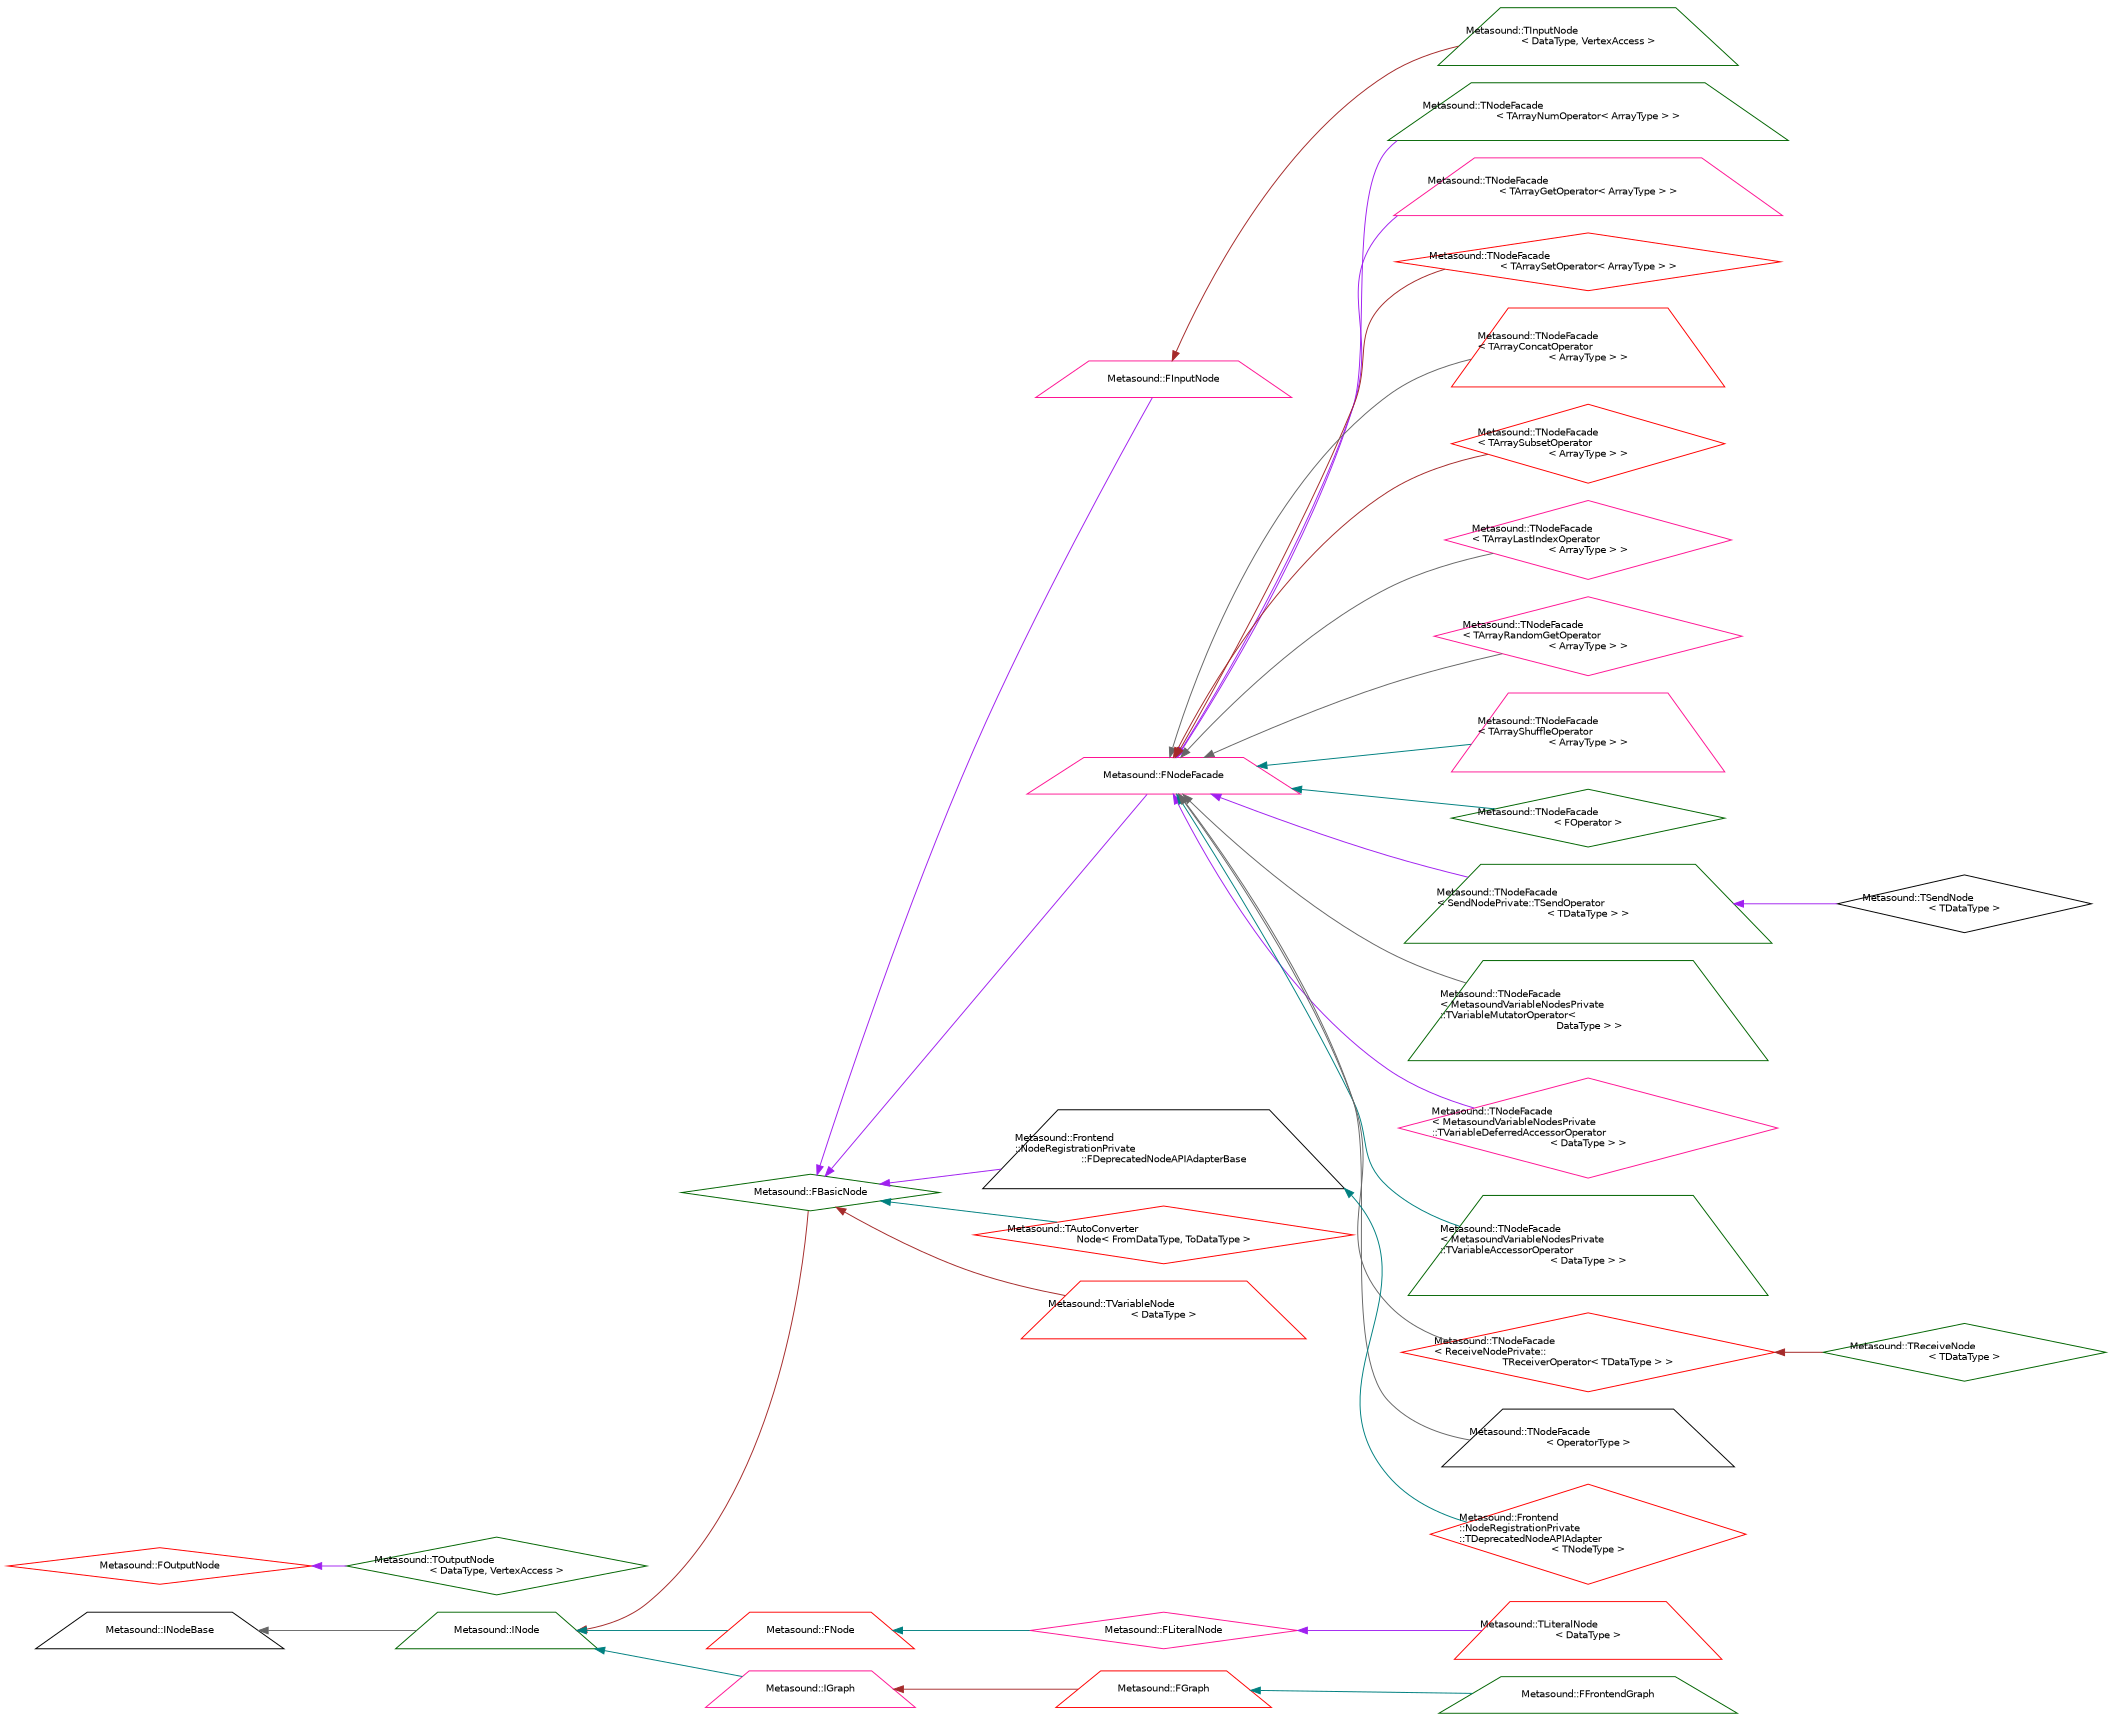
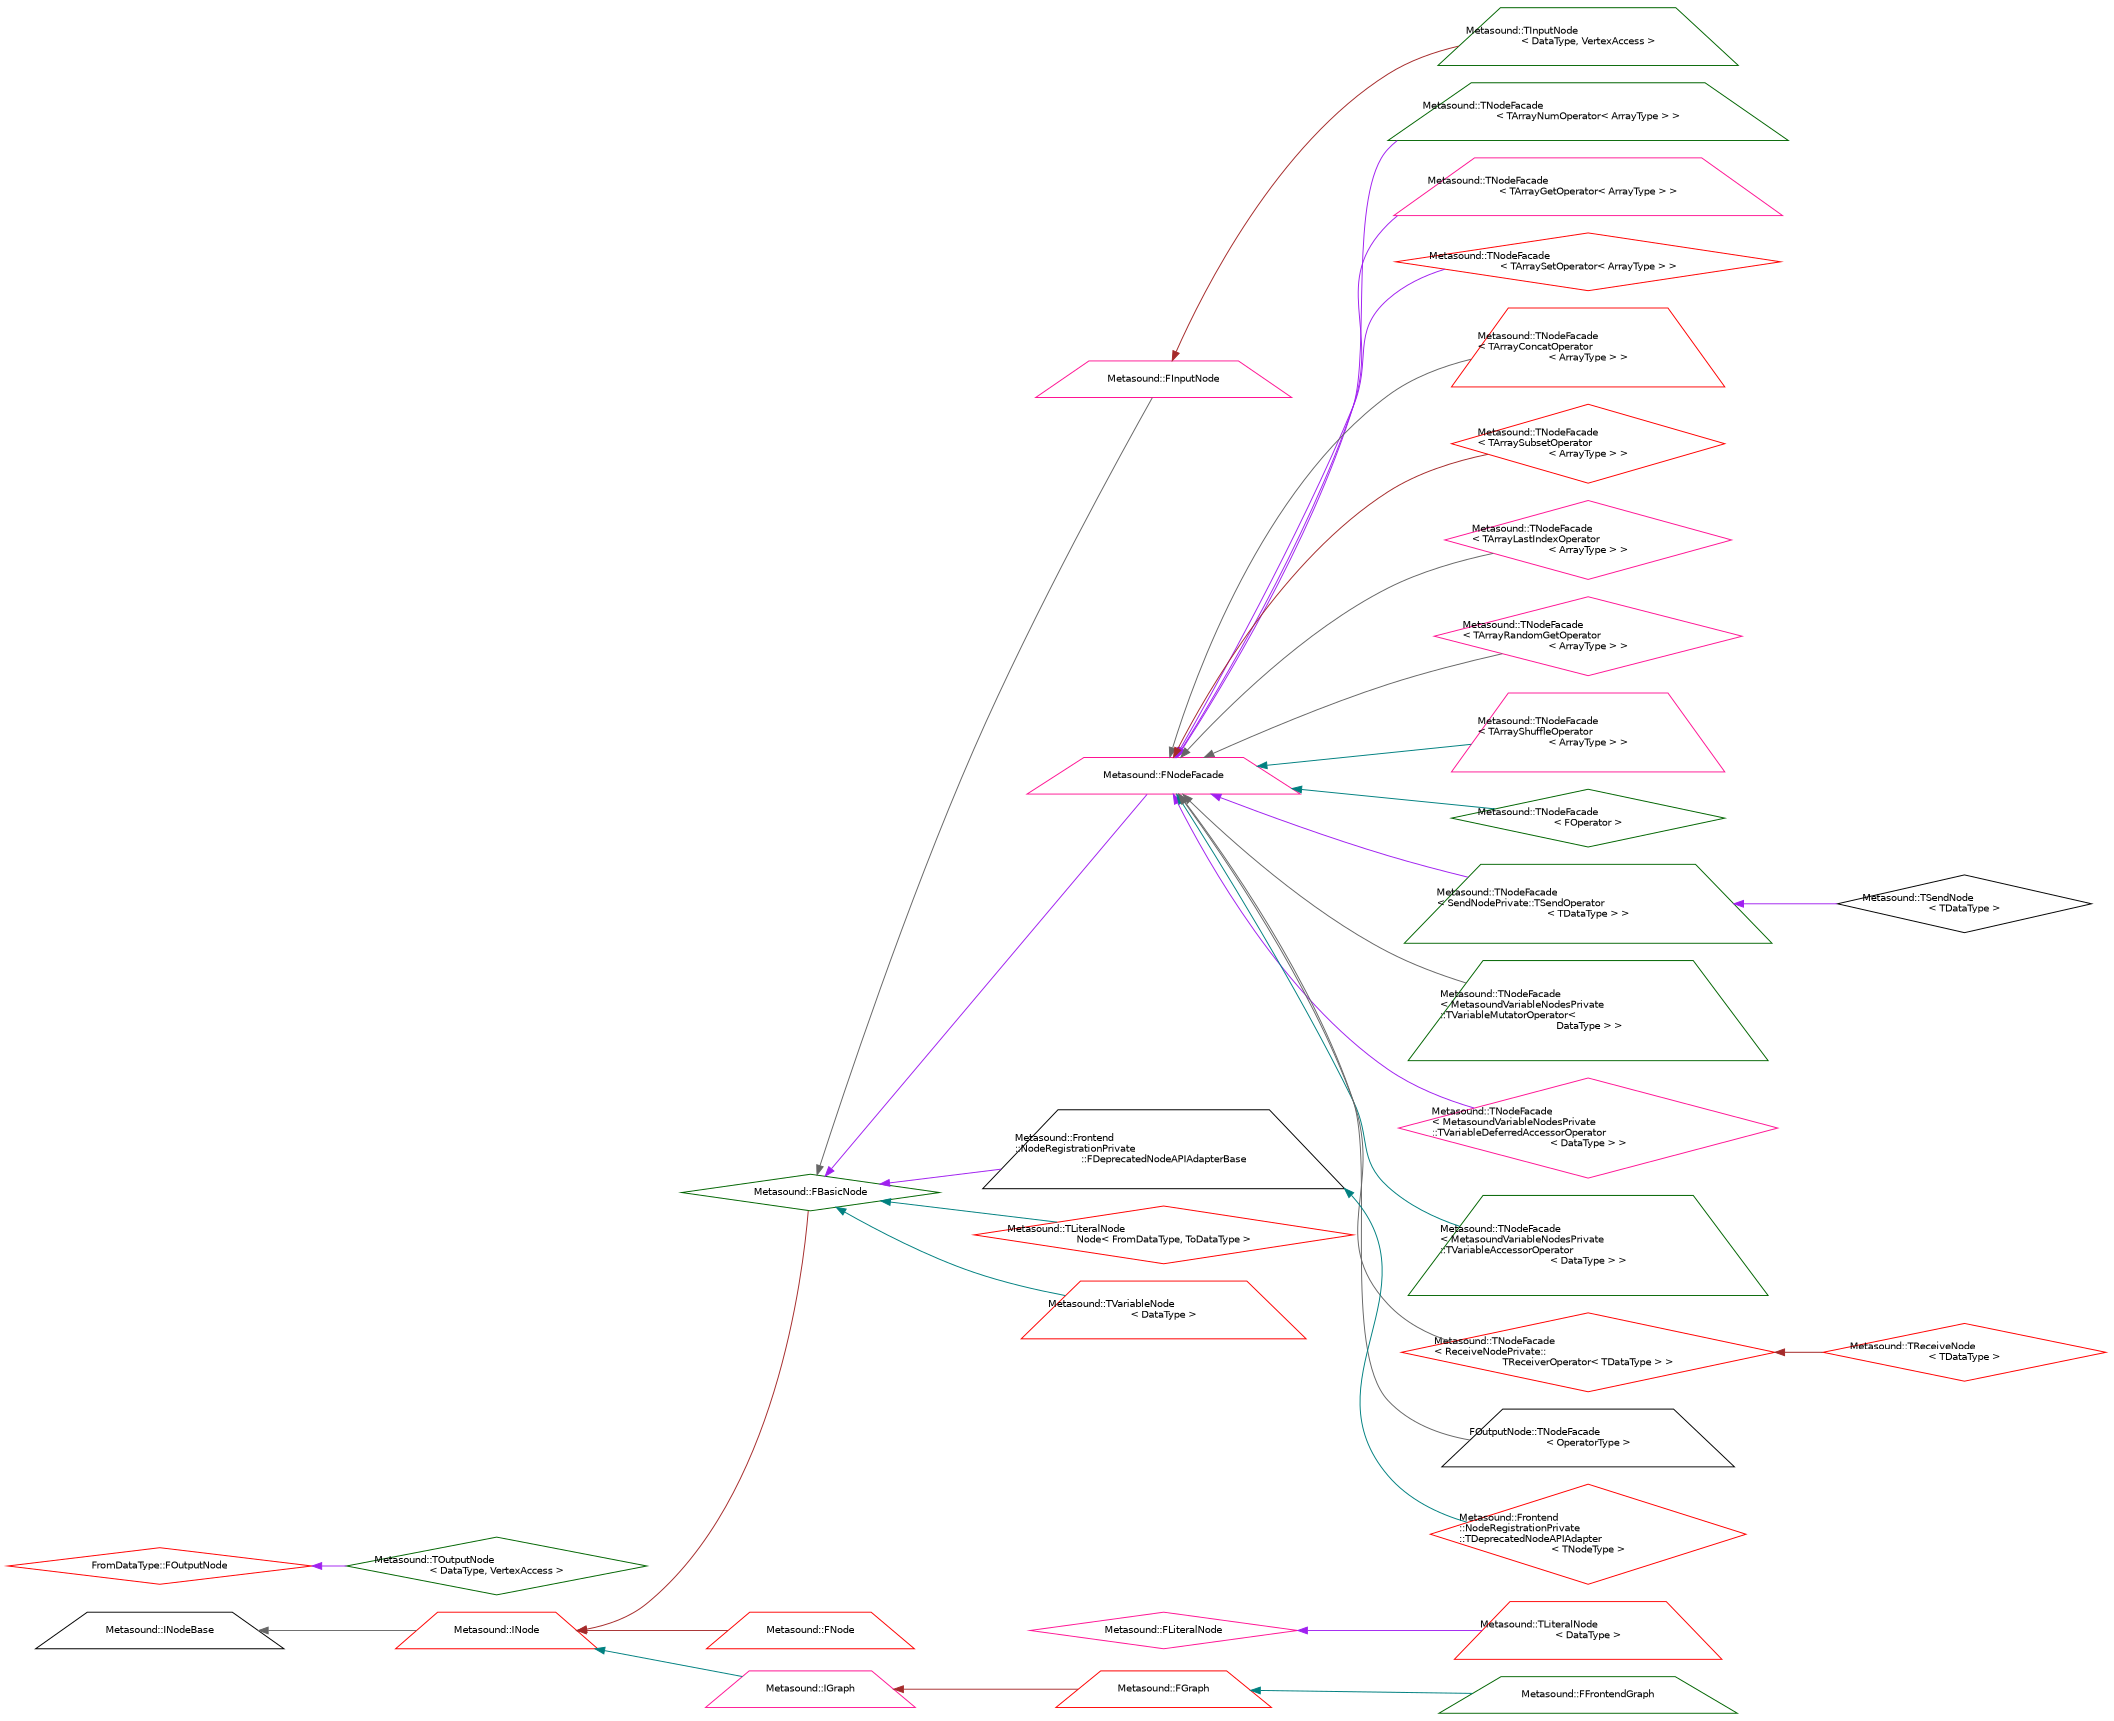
edge "Metasound::TNodeFacade < TArraySetOperator< ArrayType > >" -> "Metasound::FNodeFacade": color brown -> purple
edge "Metasound::FInputNode" -> "Metasound::FBasicNode": color purple -> gray40
node "Metasound::TAutoConverter Node< FromDataType, ToDataType >": label "Metasound::TAutoConverter Node< FromDataType, ToDataType >" -> "Metasound::TLiteralNode Node< FromDataType, ToDataType >"
edge "Metasound::TVariableNode < DataType >" -> "Metasound::FBasicNode": color brown -> teal
node "Metasound::TReceiveNode < TDataType >": color darkgreen -> red
node "Metasound::TNodeFacade < OperatorType >": label "Metasound::TNodeFacade < OperatorType >" -> "FOutputNode::TNodeFacade < OperatorType >"
node "Metasound::FOutputNode": label "Metasound::FOutputNode" -> "FromDataType::FOutputNode"
node "Metasound::INode": color darkgreen -> red
edge "Metasound::FNode" -> "Metasound::INode": color teal -> brown
edge "Metasound::FLiteralNode" -> "Metasound::FNode": removed
